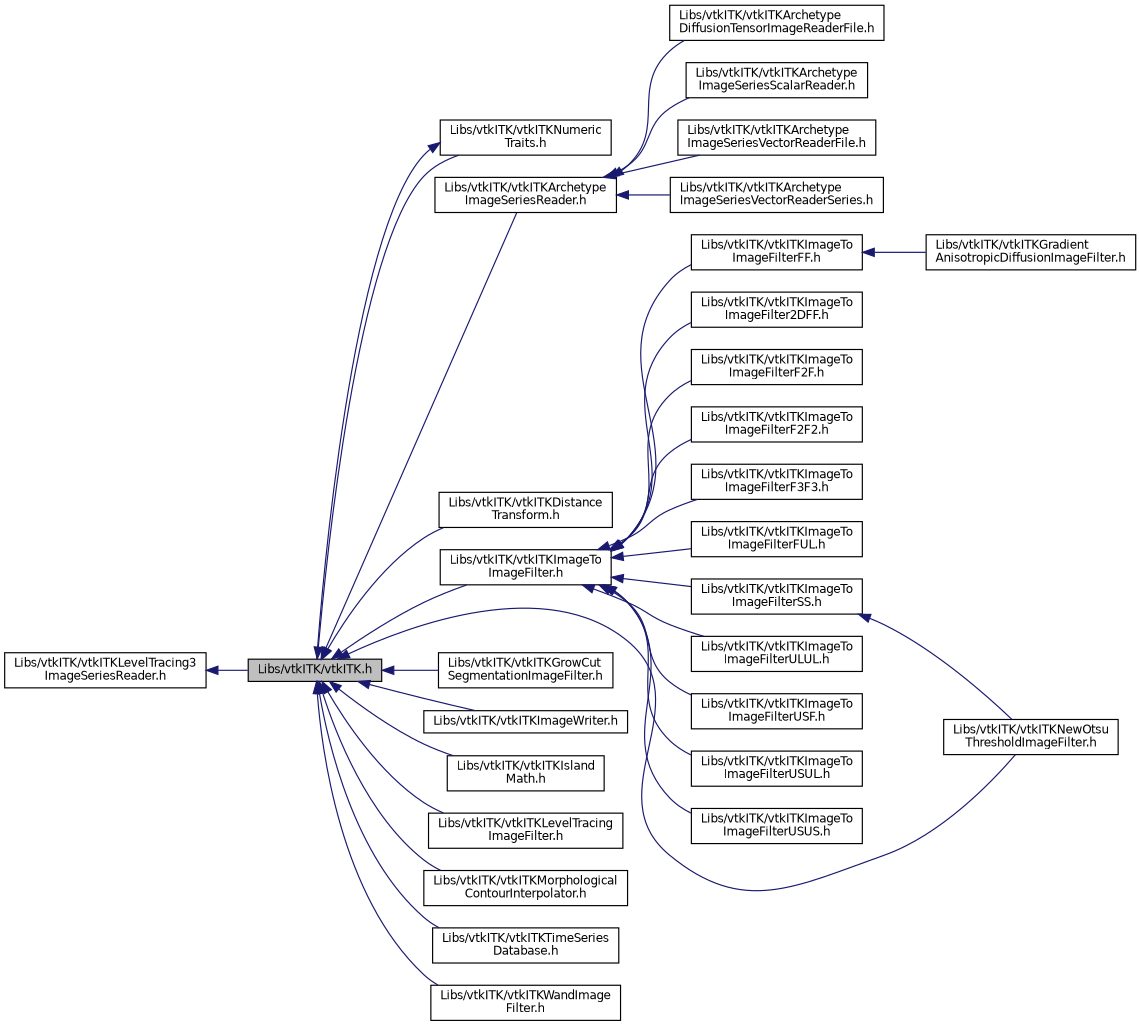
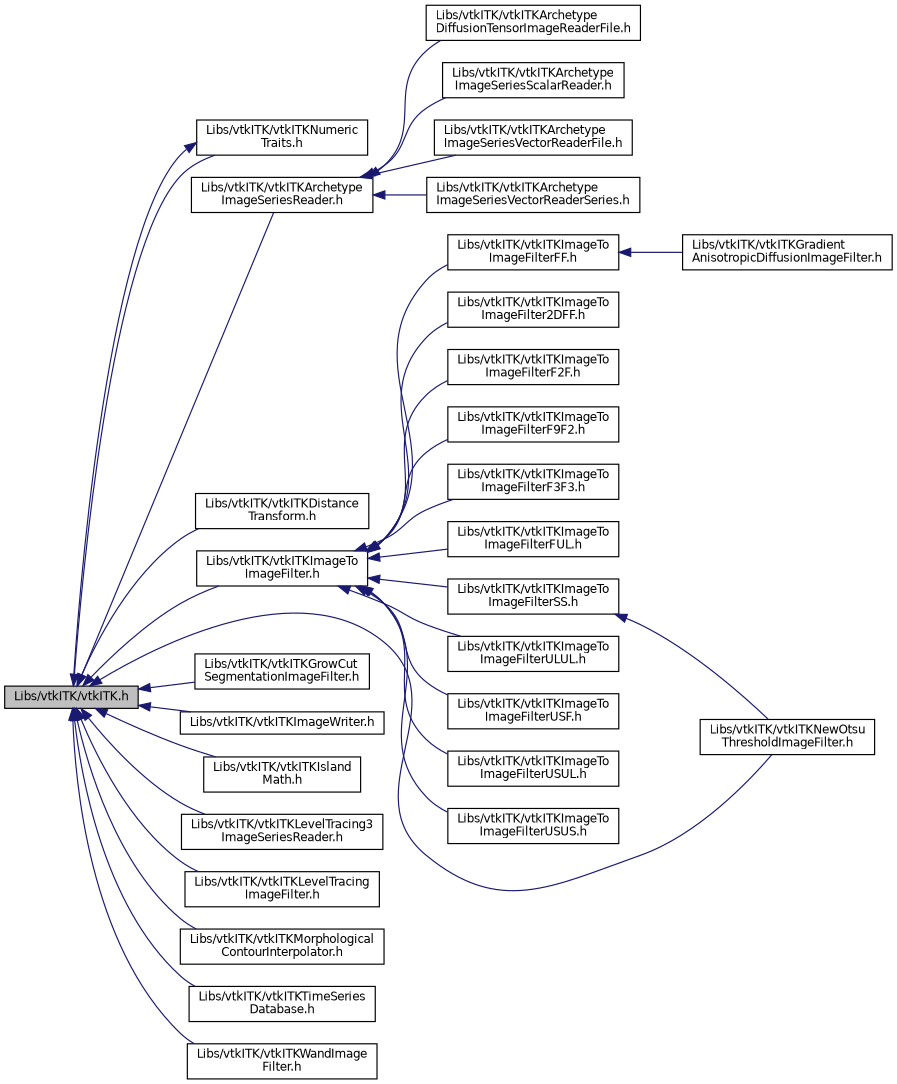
node "Libs/vtkITK/vtkITKImageTo ImageFilterF2F2.h": label "Libs/vtkITK/vtkITKImageTo ImageFilterF2F2.h" -> "Libs/vtkITK/vtkITKImageTo ImageFilterF9F2.h"
edge "Libs/vtkITK/vtkITK.h" -> "Libs/vtkITK/vtkITKLevelTracing3 ImageSeriesReader.h": reversed
